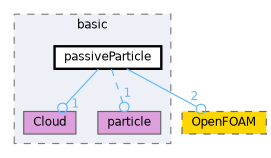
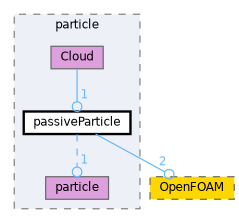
cluster "basic": label "basic" -> "particle"
edge "passiveParticle" -> "Cloud": reversed
